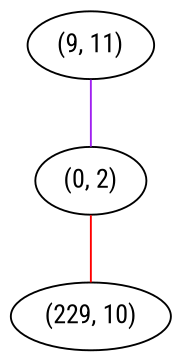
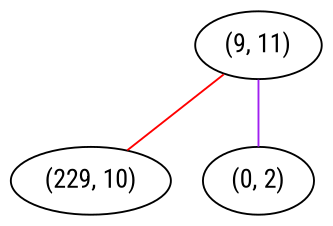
edge "(0, 2)" -- "(229, 10)": now "(9, 11)" -- "(229, 10)"
